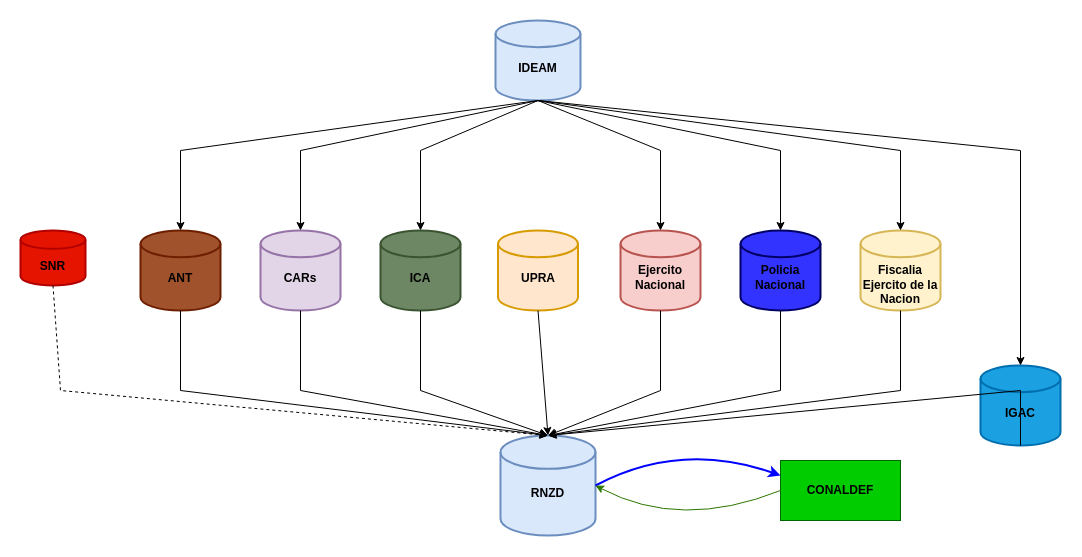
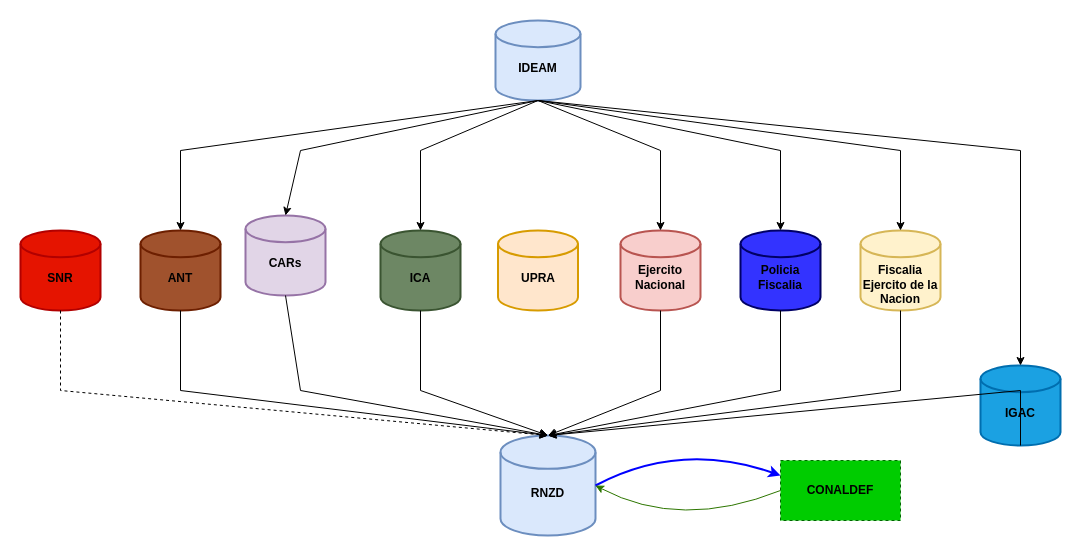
node "SNR": size 65x55 -> 80x80
node "CARs": moved (301, 271) -> (286, 256)
node "Policia Nacional": label "Policia Nacional" -> "Policia Fiscalia"
edge "UPRA" -> "RNZD": removed
node "CONALDEF": style solid -> dashed
